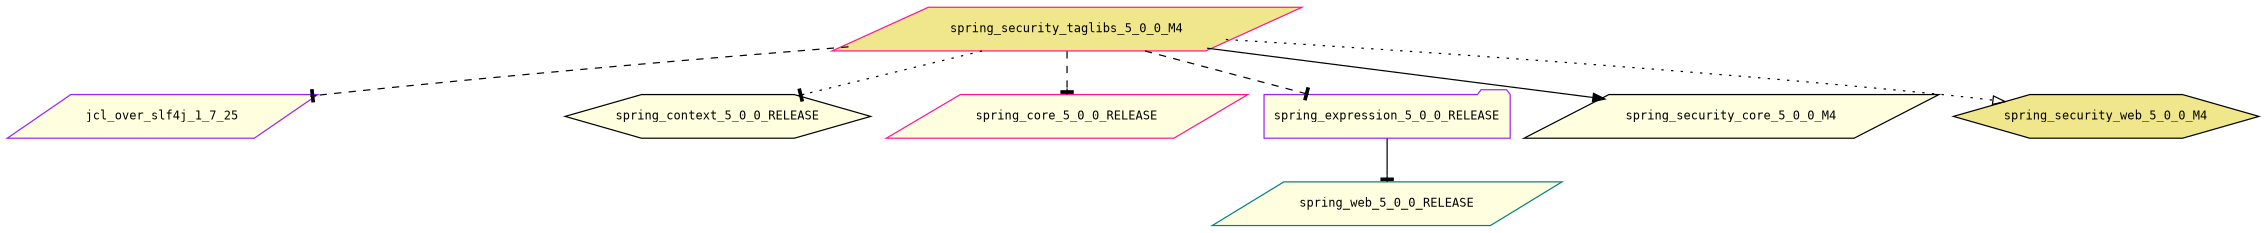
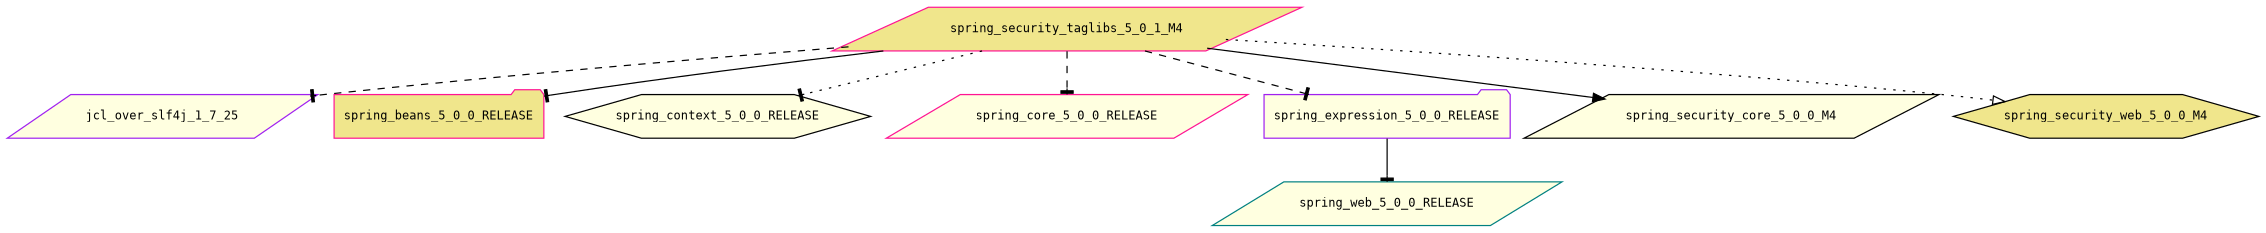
node "spring_security_taglibs_5_0_0_M4": label "spring_security_taglibs_5_0_0_M4" -> "spring_security_taglibs_5_0_1_M4"
node "spring_beans_5_0_0_RELEASE": added
